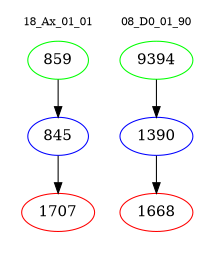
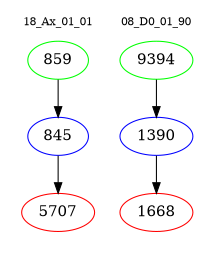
node "1707": label "1707" -> "5707"
